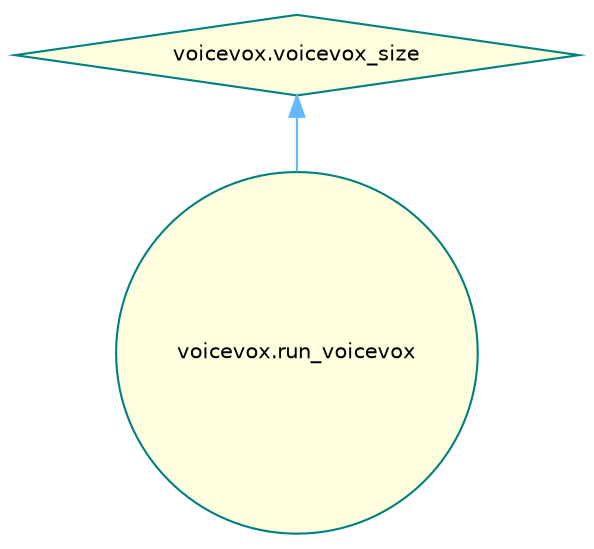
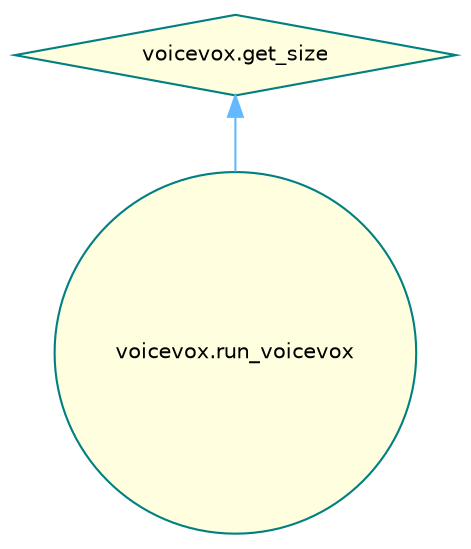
node "voicevox.voicevox_size": label "voicevox.voicevox_size" -> "voicevox.get_size"
